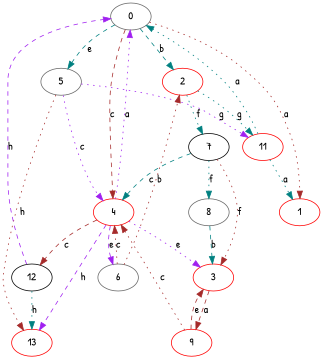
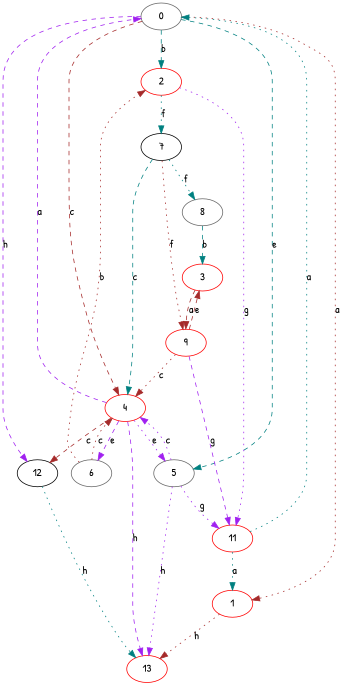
edge "2" -> "11": color teal -> purple
edge "12" -> "0": reversed
edge "4" -> "0": style dotted -> dashed
edge "7" -> "3": now "7" -> "9"
edge "5" -> "13": color brown -> purple
edge "4" -> "3": now "4" -> "5"
edge "9" -> "11": added, label "g"
edge "1" -> "13": added, label "h"
